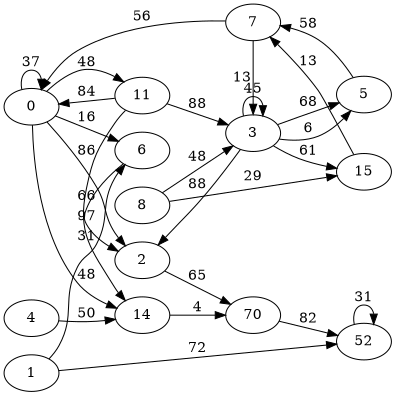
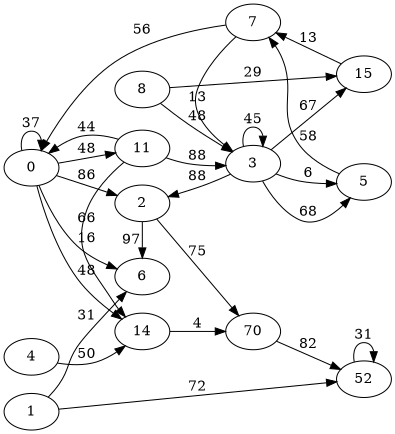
edge "11" -> "0": label "84" -> "44"
edge "3" -> "15": label "61" -> "67"
edge "6" -> "2": reversed
edge "2" -> "70": label "65" -> "75"
